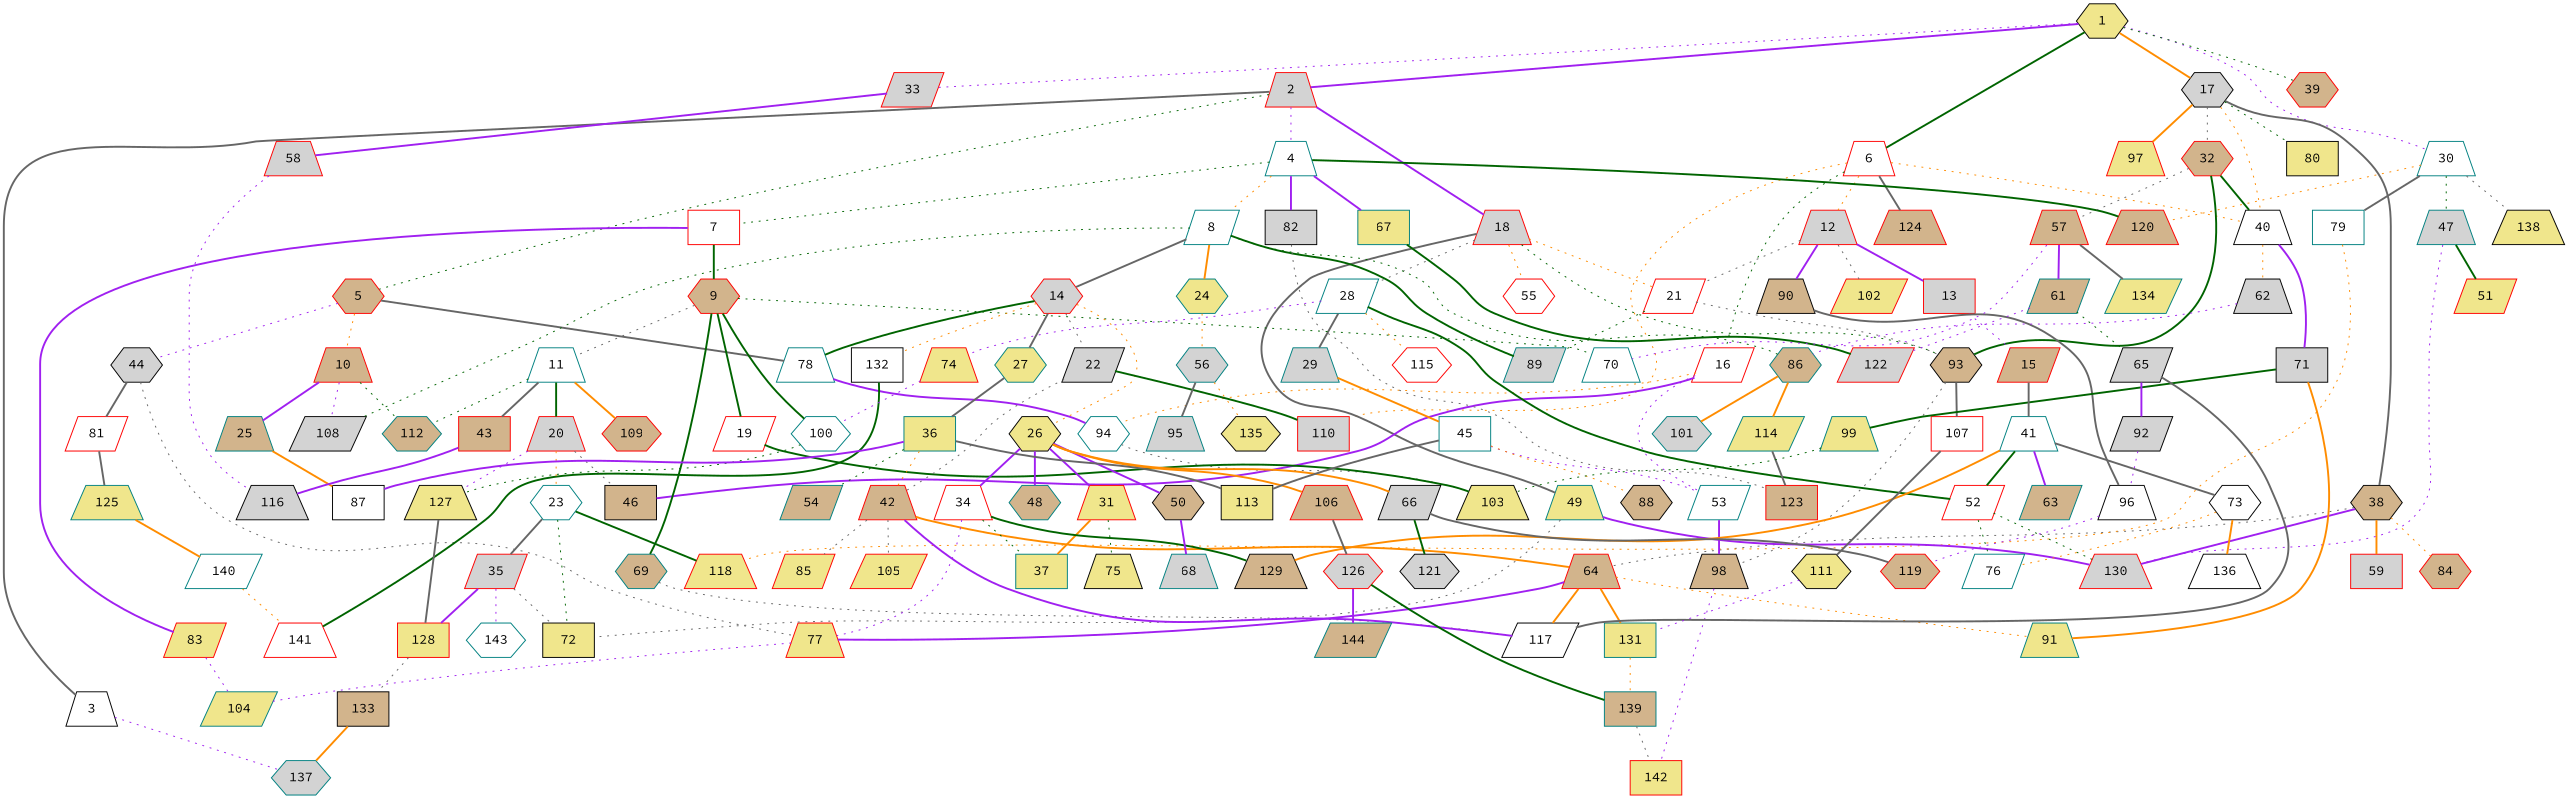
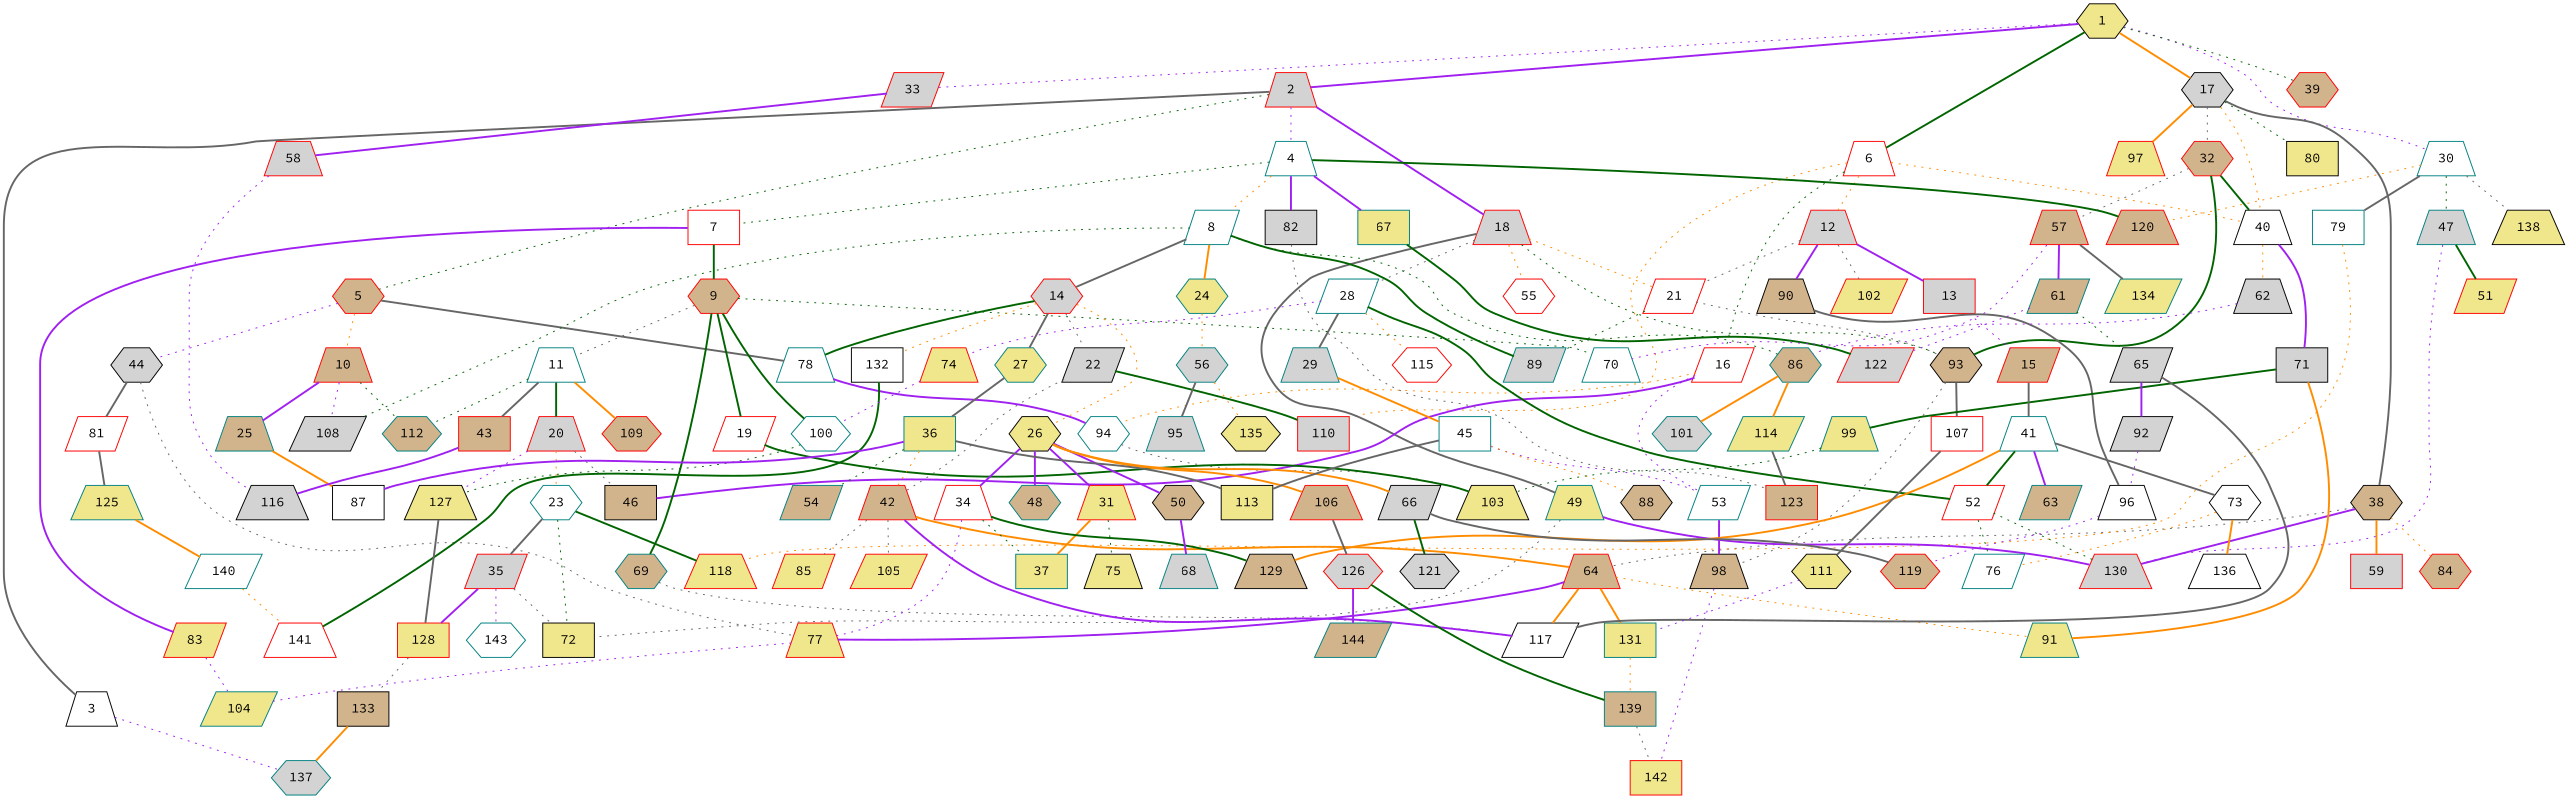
node "124": removed
